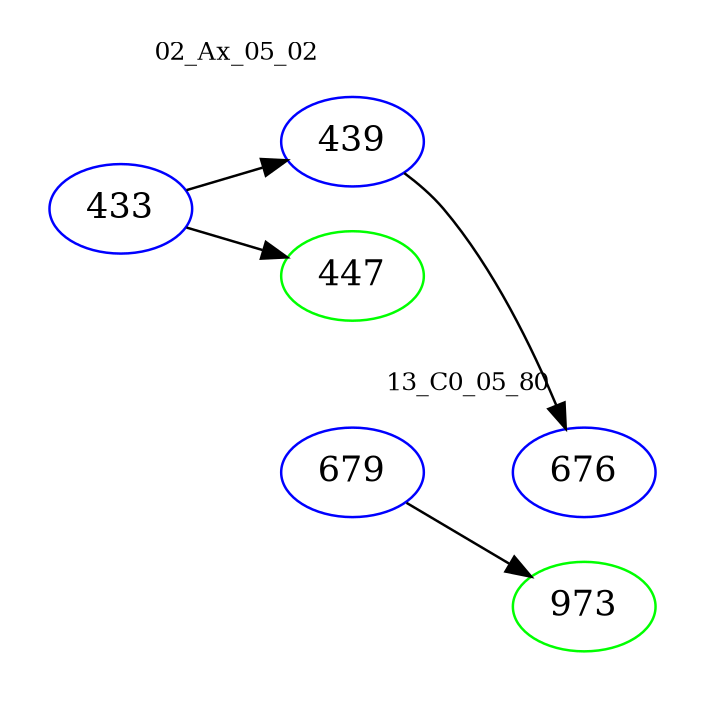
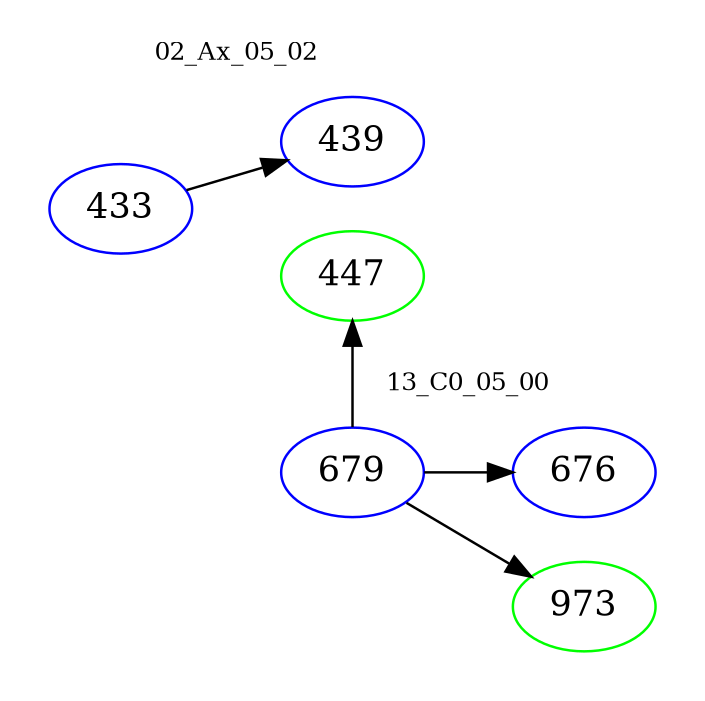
edge "433" -> "447": now "679" -> "447"
edge "439" -> "676": now "679" -> "676"
cluster "13_C0_05_80": label "13_C0_05_80" -> "13_C0_05_00"
